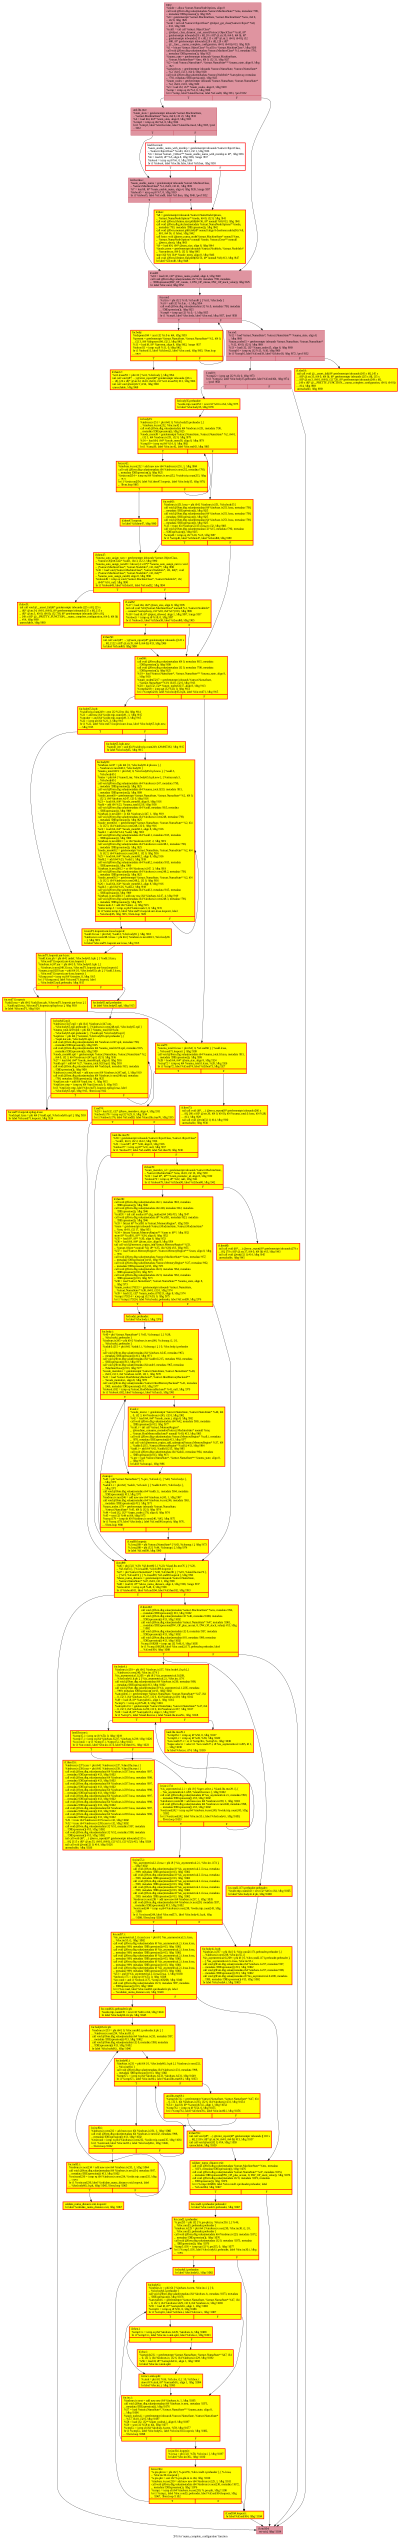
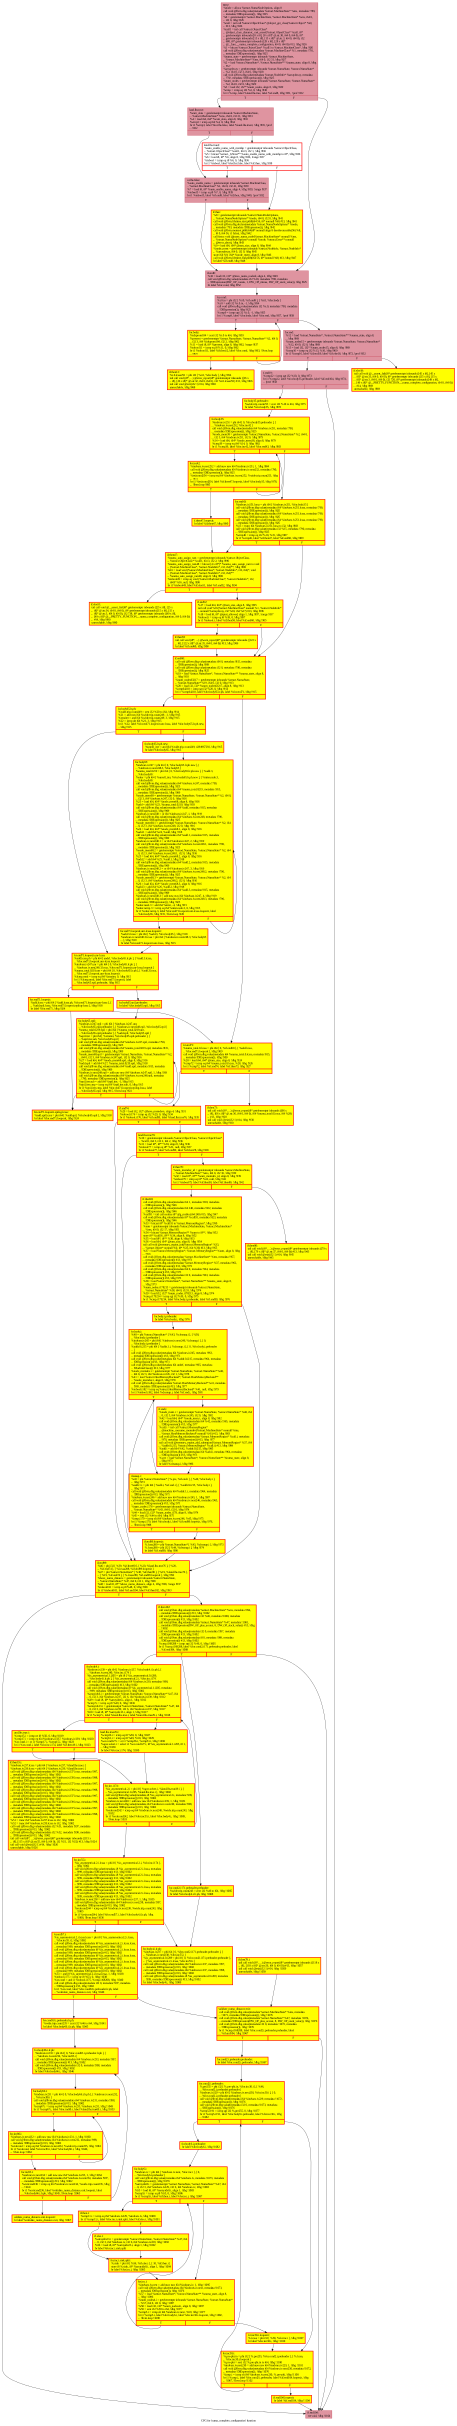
node "land.lhs.true69.i:": removed
edge "for.cond2.i.preheader:" -> "if.end104.loopexit:": now "for.cond2.i.preheader:" -> "for.inc30.i:"
